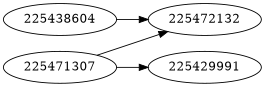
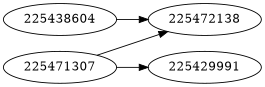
node "225472132": label "225472132" -> "225472138"
